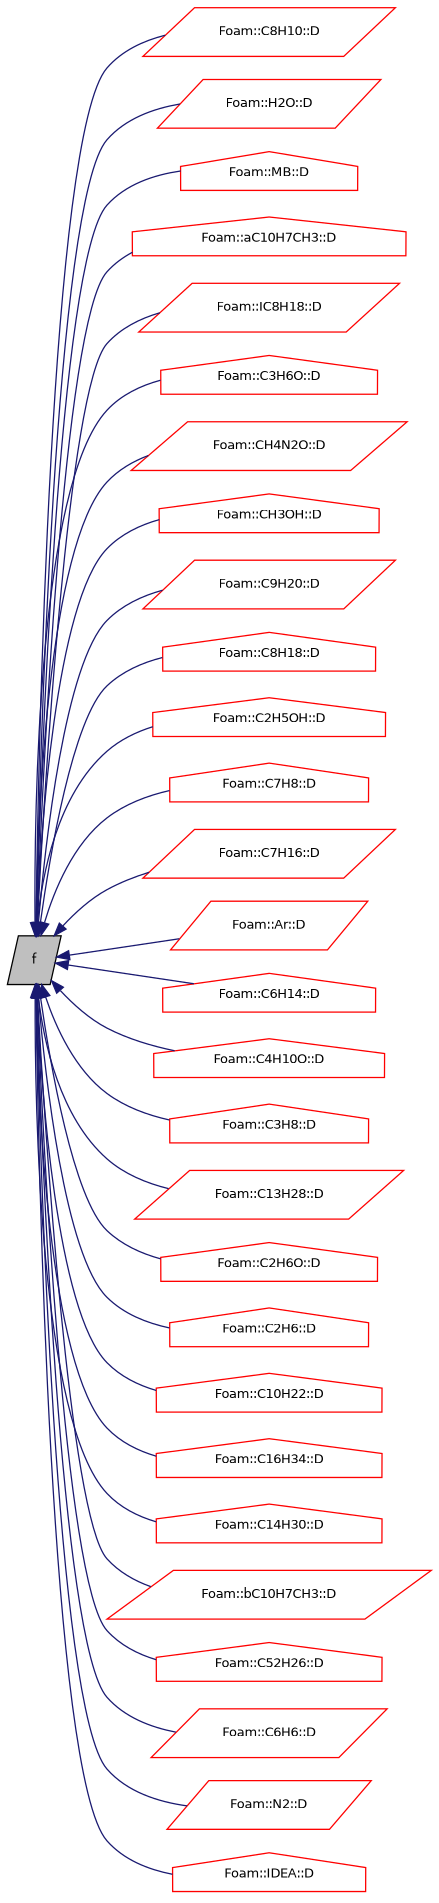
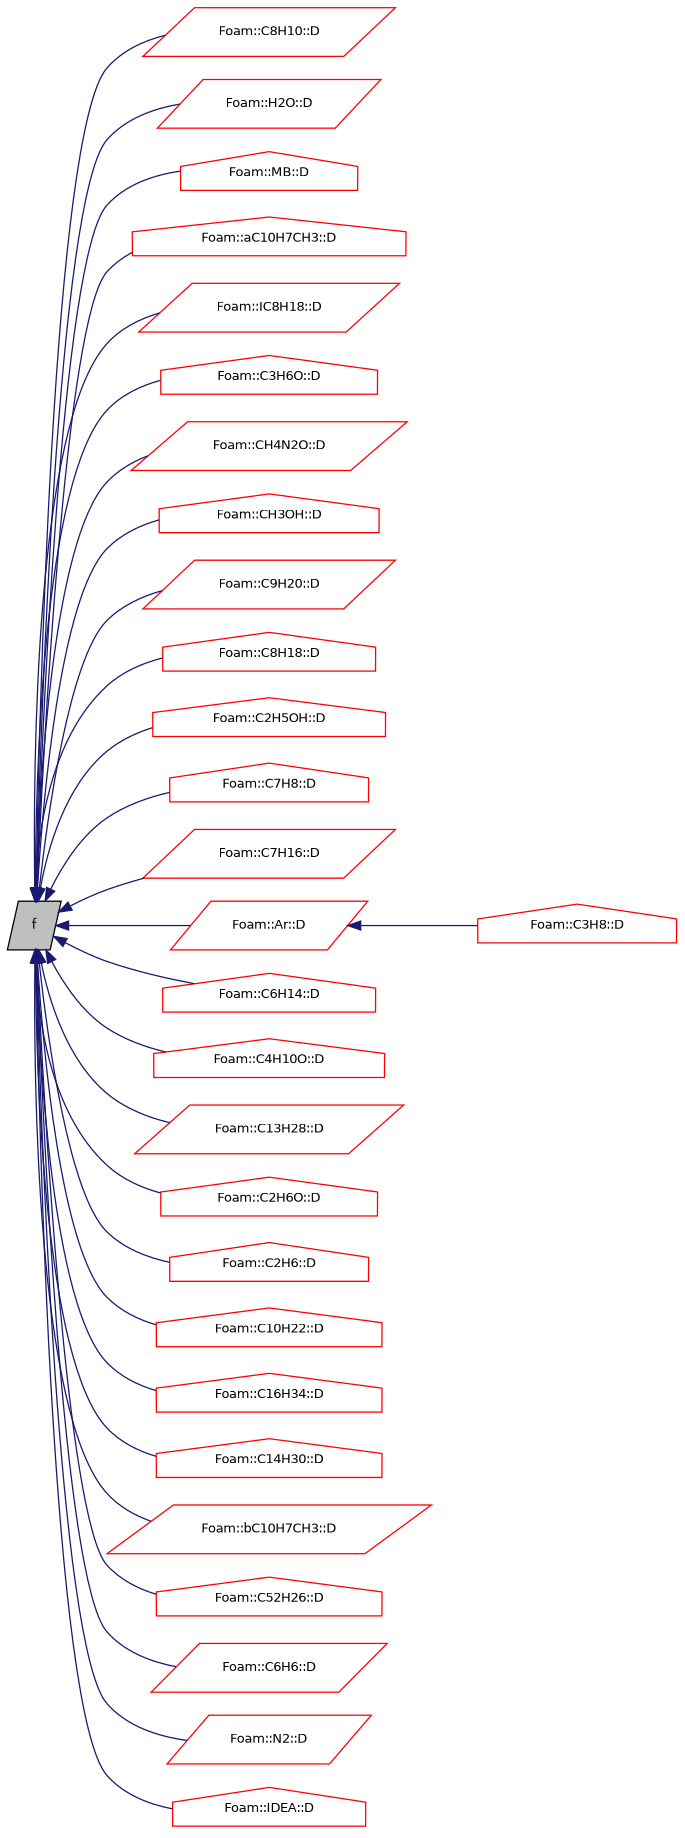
edge "Foam::C3H8::D" -> "f": now "Foam::C3H8::D" -> "Foam::Ar::D"
